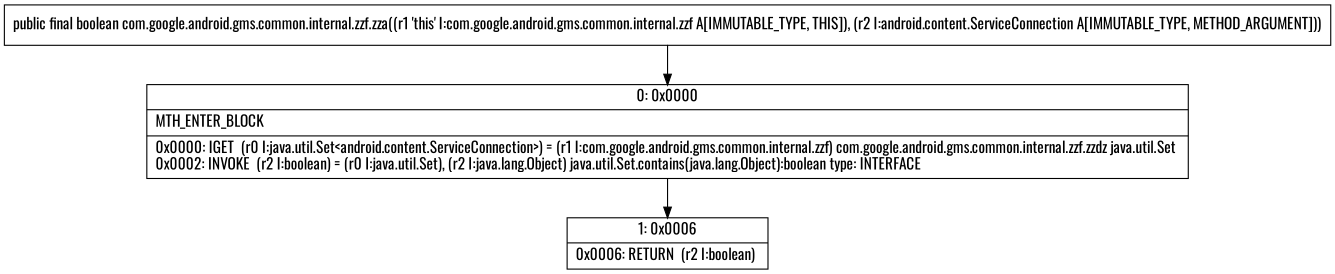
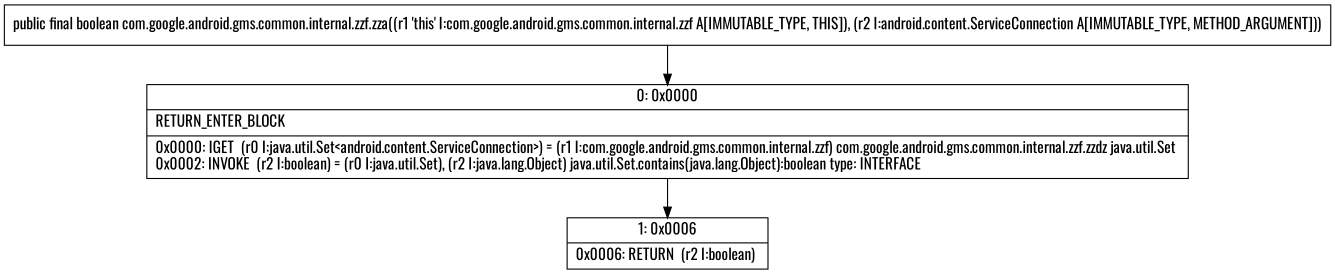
node "0: 0x0000": text "MTH_ENTER_BLOCK" -> "RETURN_ENTER_BLOCK"
